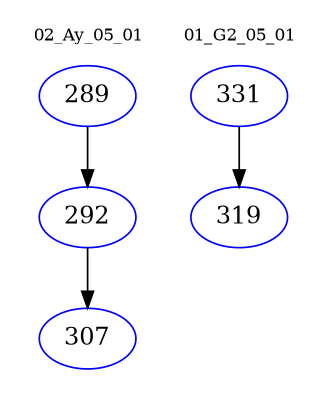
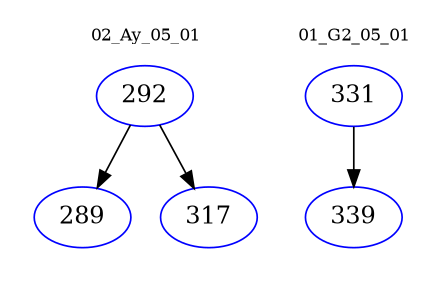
edge "289" -> "292": reversed
node "319": label "319" -> "339"
node "307": label "307" -> "317"
